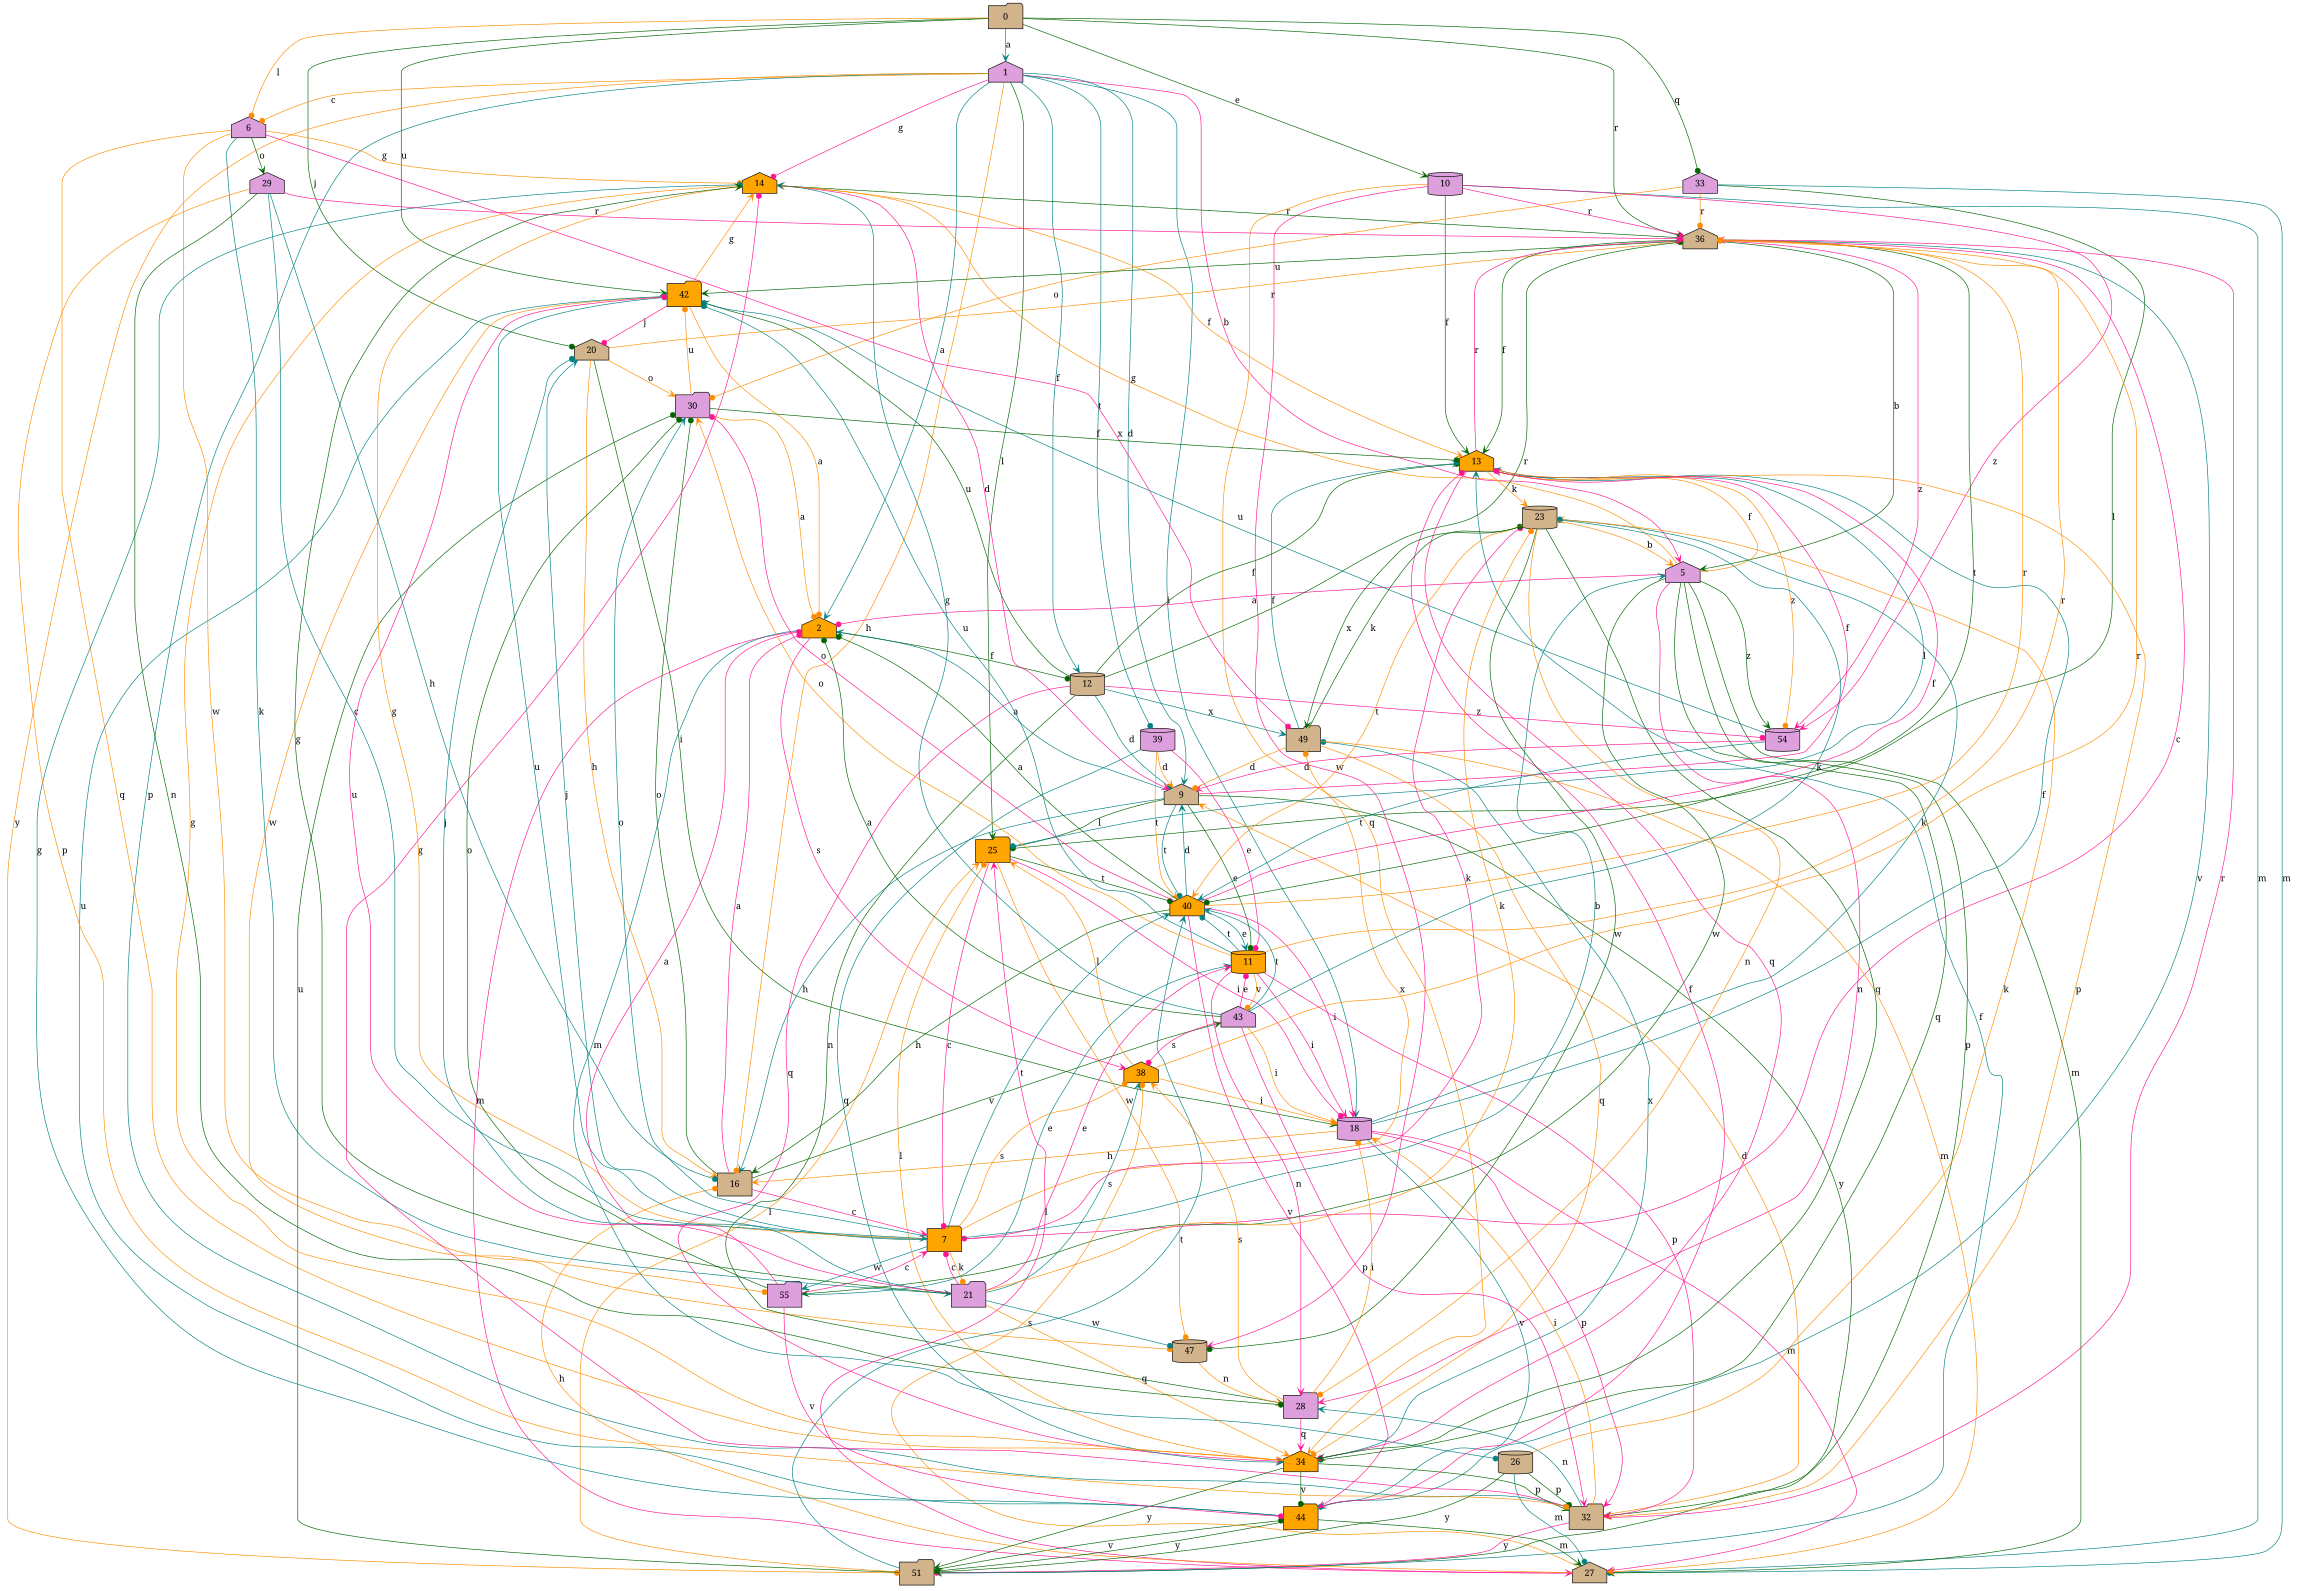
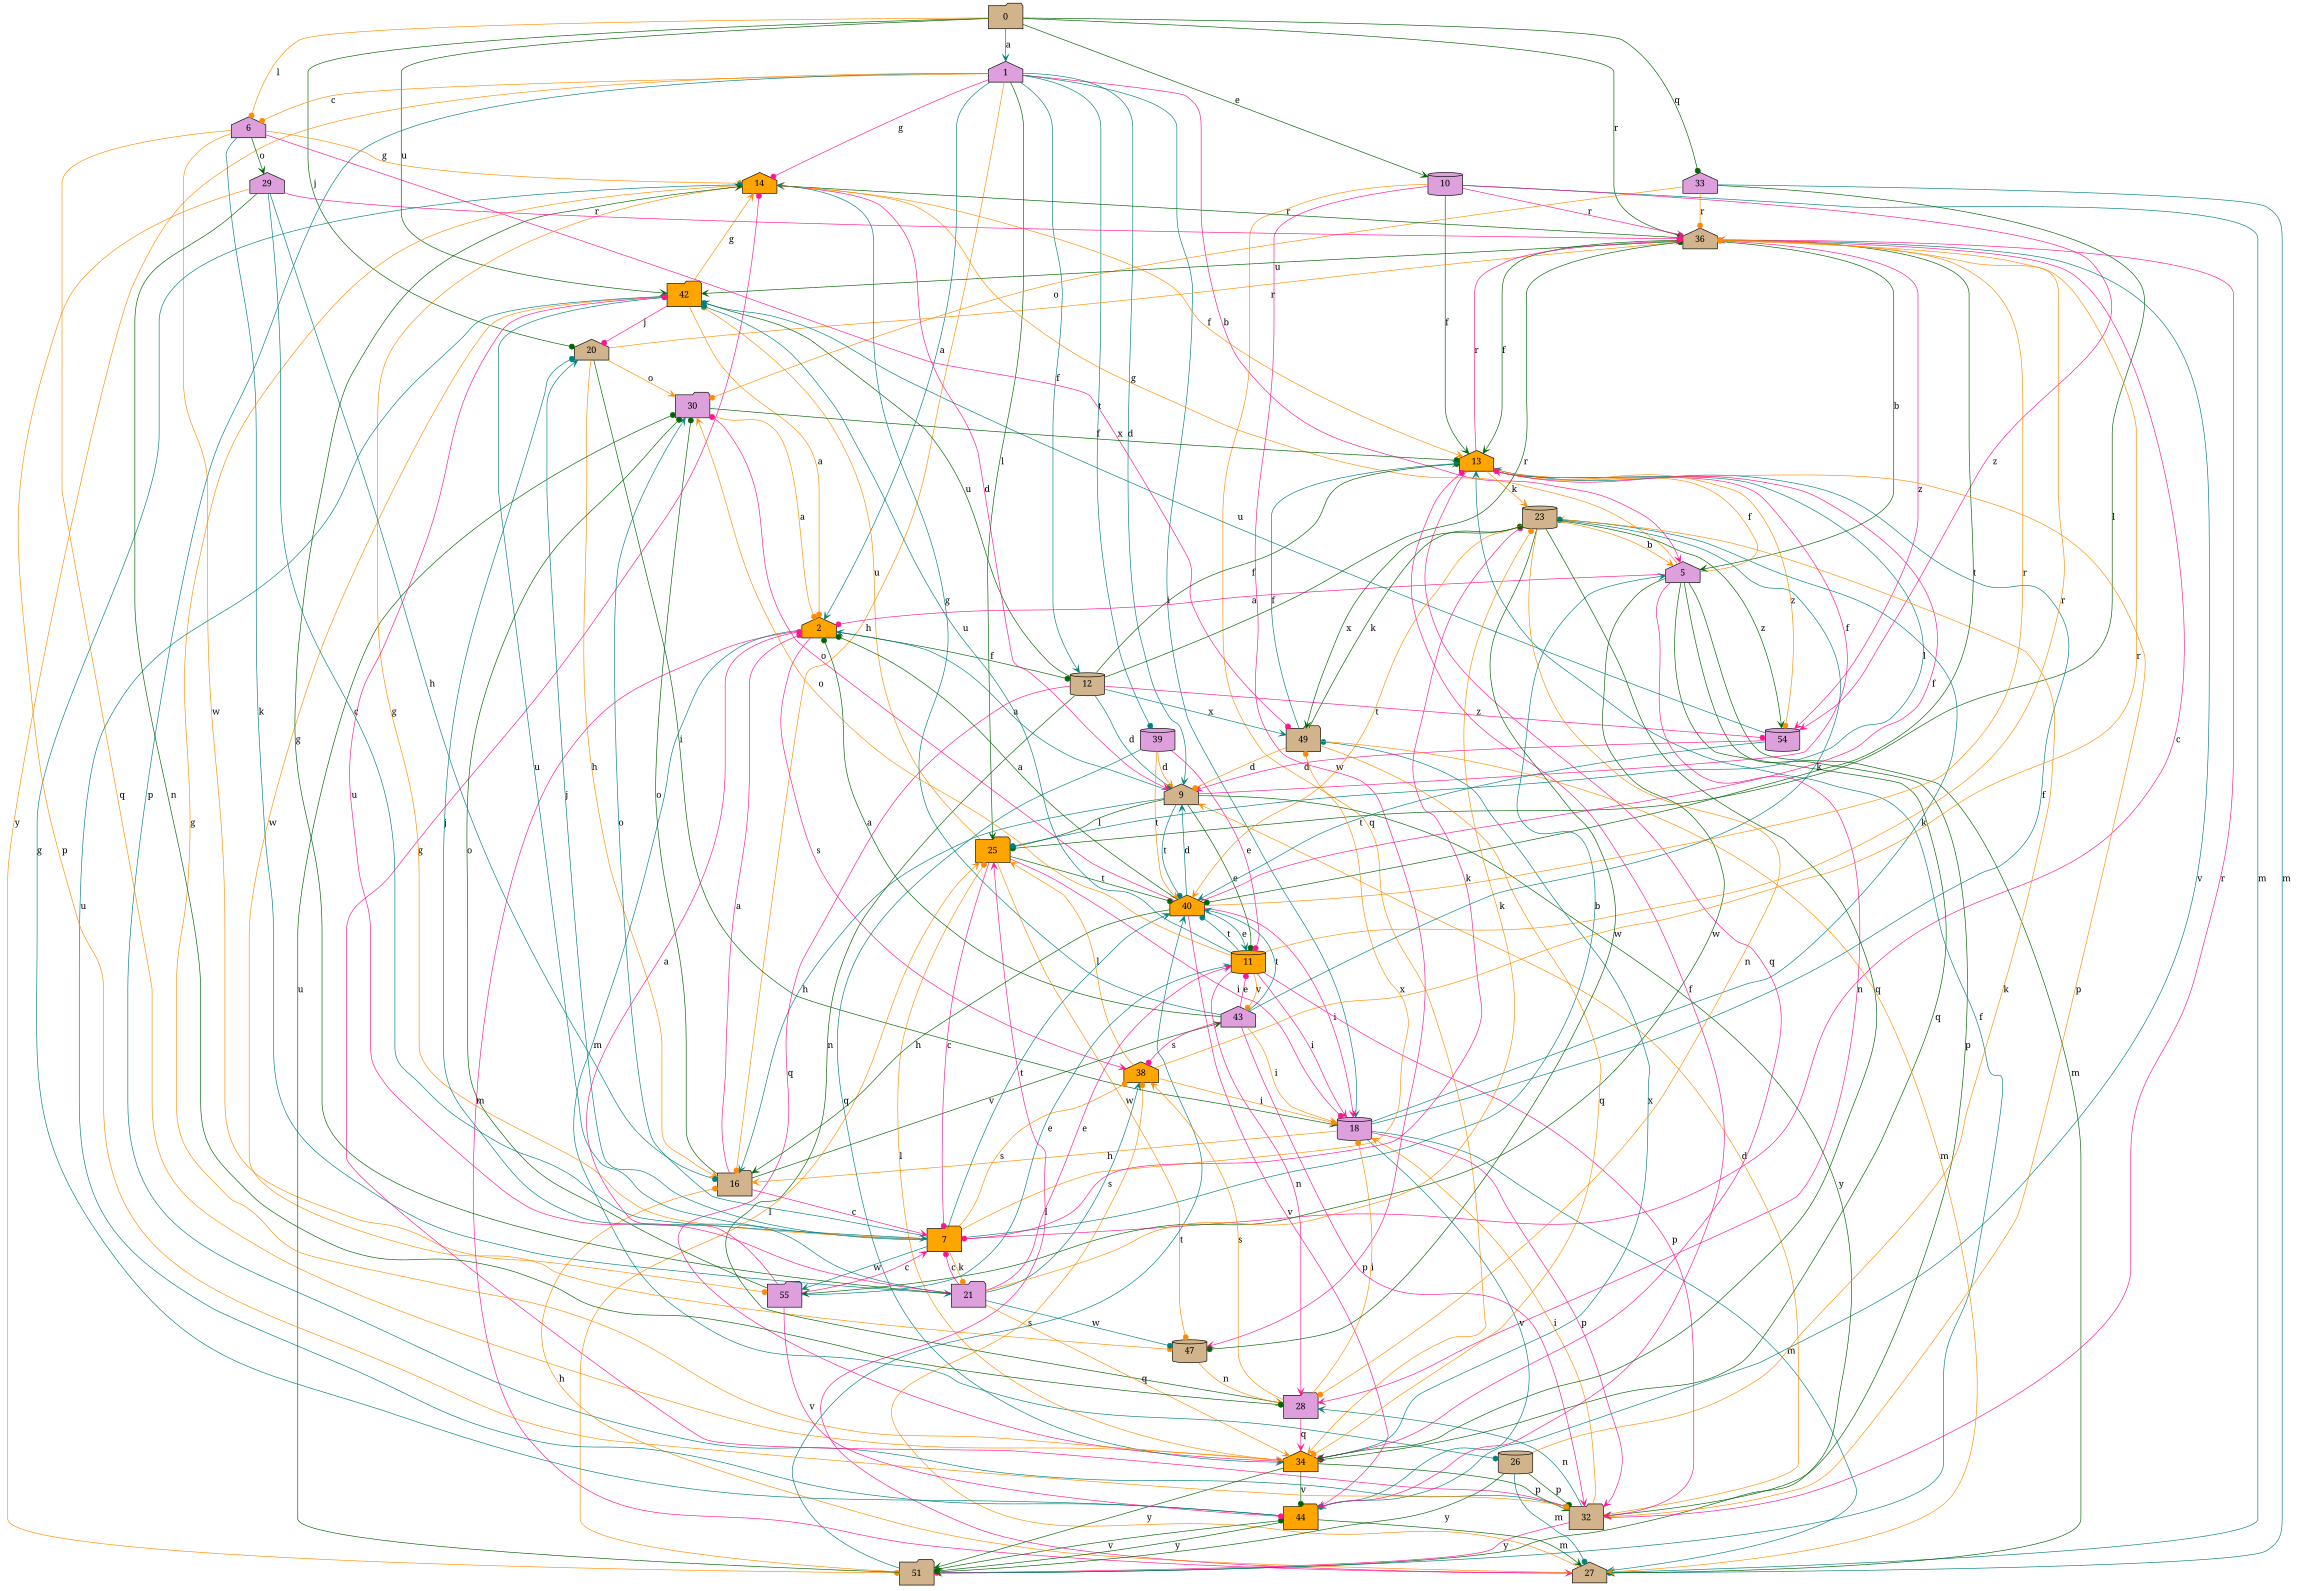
edge "30" -> "42": now "25" -> "42"
edge "5" -> "54": now "23" -> "54"
edge "18" -> "27": color deeppink -> teal
